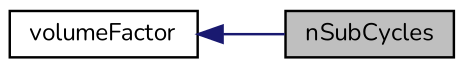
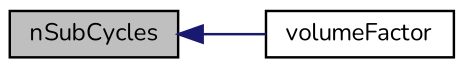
edge "nSubCycles" -> "volumeFactor": reversed
